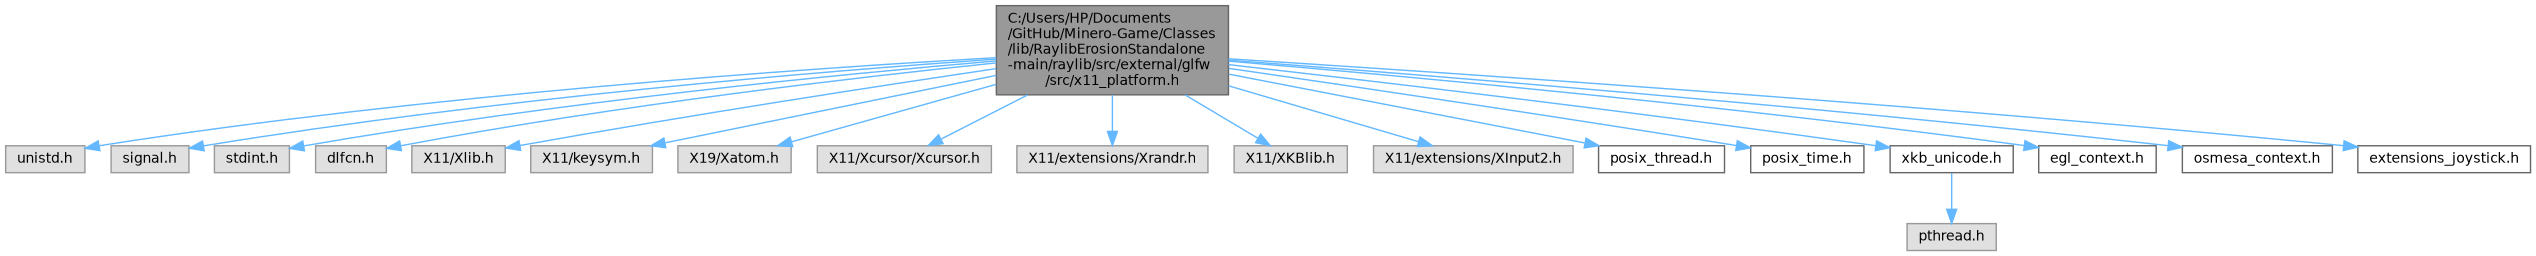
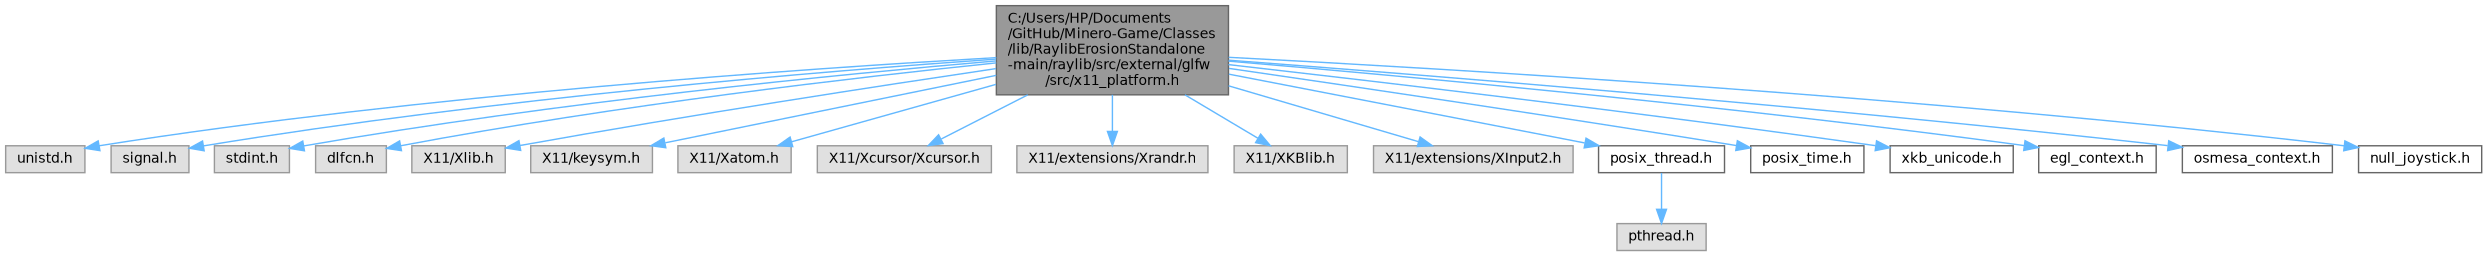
node "X19/Xatom.h": label "X19/Xatom.h" -> "X11/Xatom.h"
node "extensions_joystick.h": label "extensions_joystick.h" -> "null_joystick.h"
edge "xkb_unicode.h" -> "pthread.h": now "posix_thread.h" -> "pthread.h"
